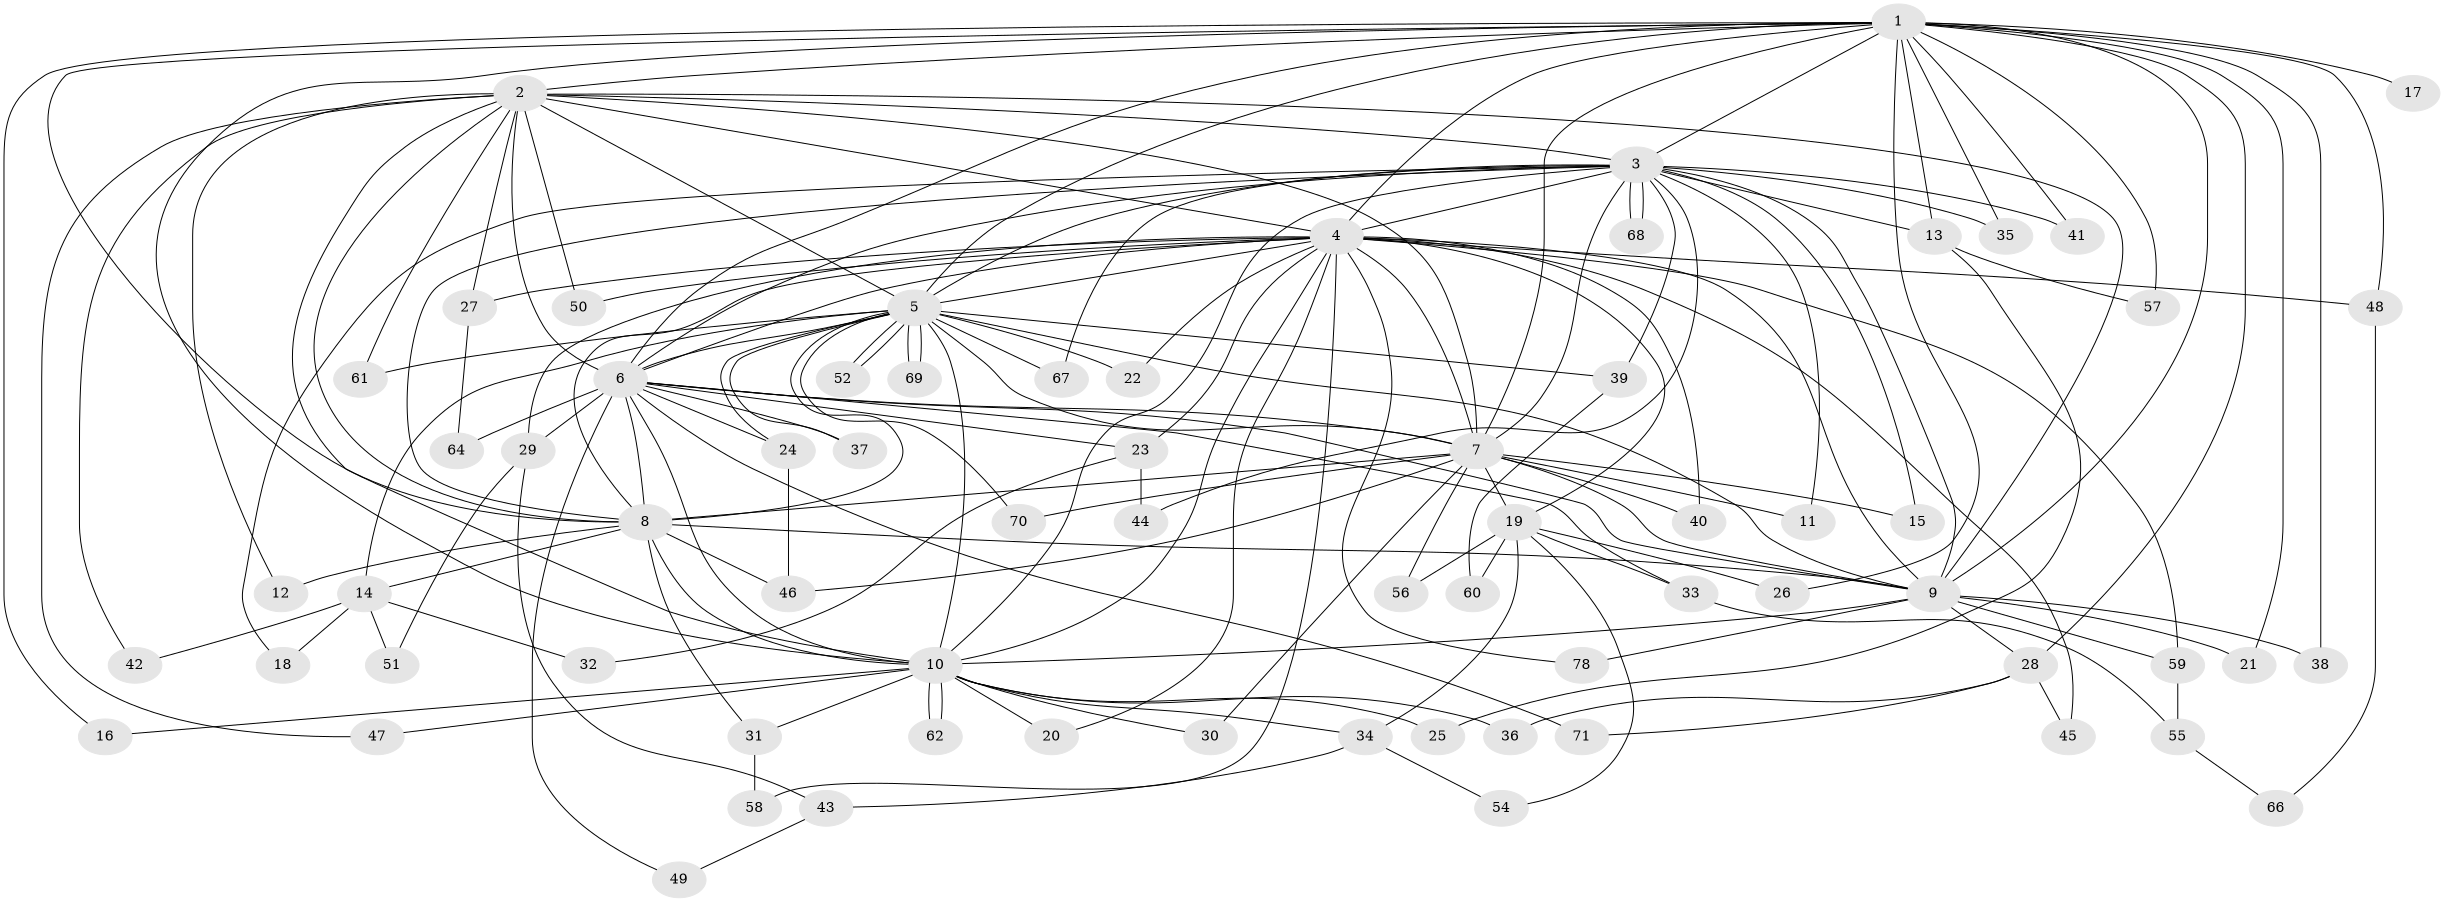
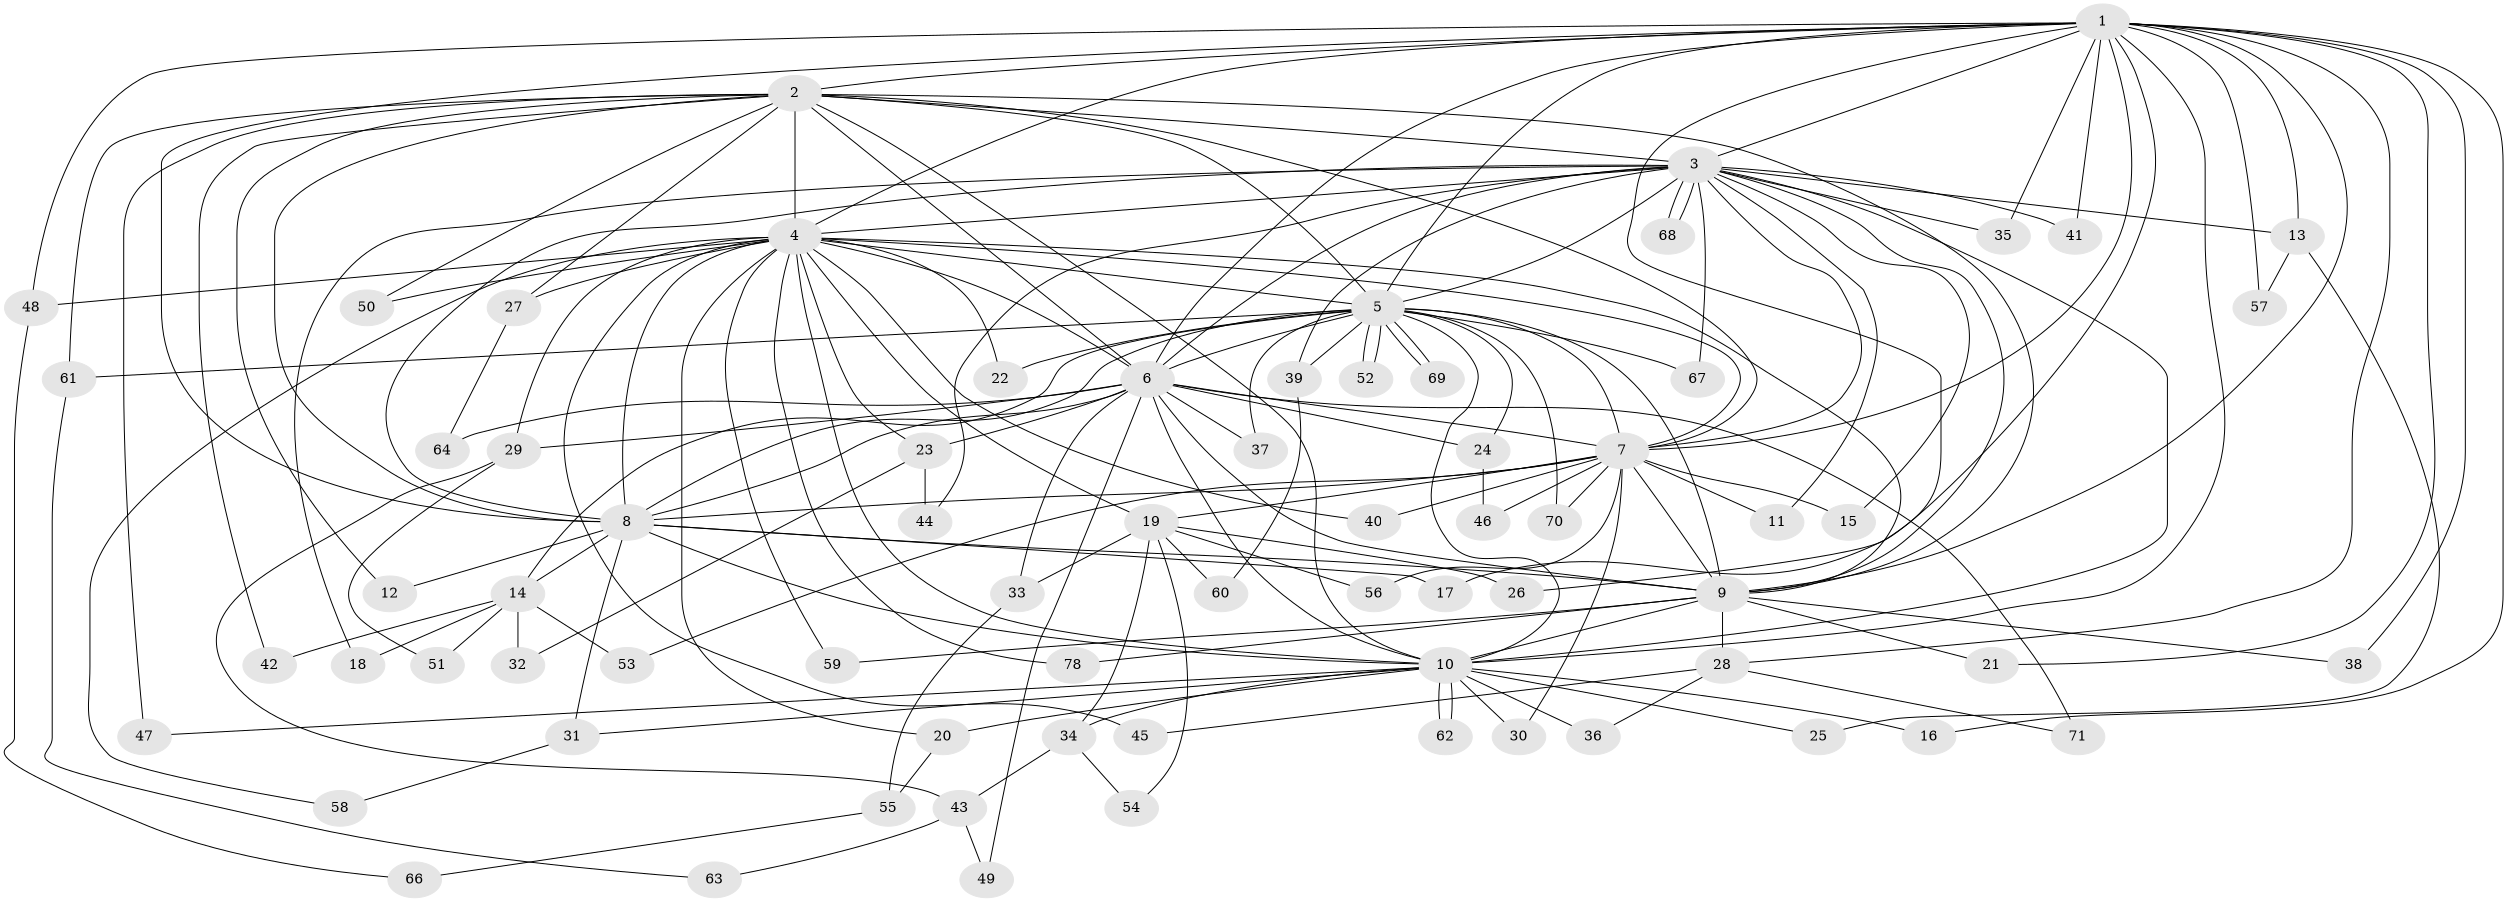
edge "8" -- "46": now "8" -- "17"
node "53": added
edge "59" -- "55": now "20" -- "55"
node "63": added
